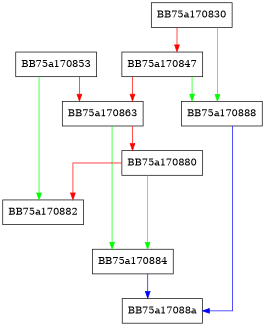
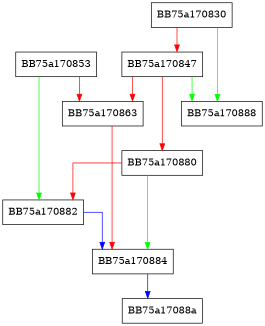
edge "BB75a170863" -> "BB75a170880": now "BB75a170847" -> "BB75a170880"
edge "BB75a170863" -> "BB75a170884": color green -> red
edge "BB75a170882" -> "BB75a170884": added
edge "BB75a170888" -> "BB75a17088a": removed
